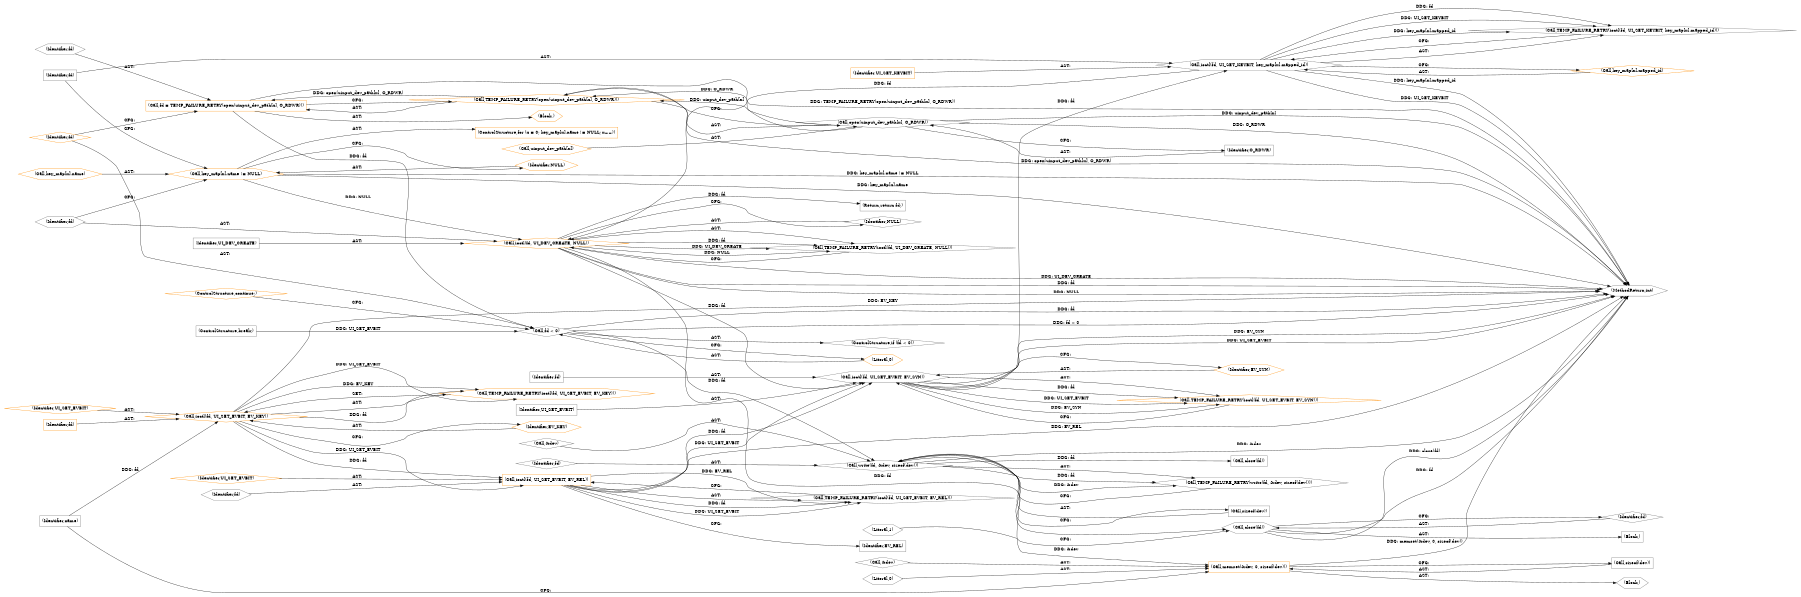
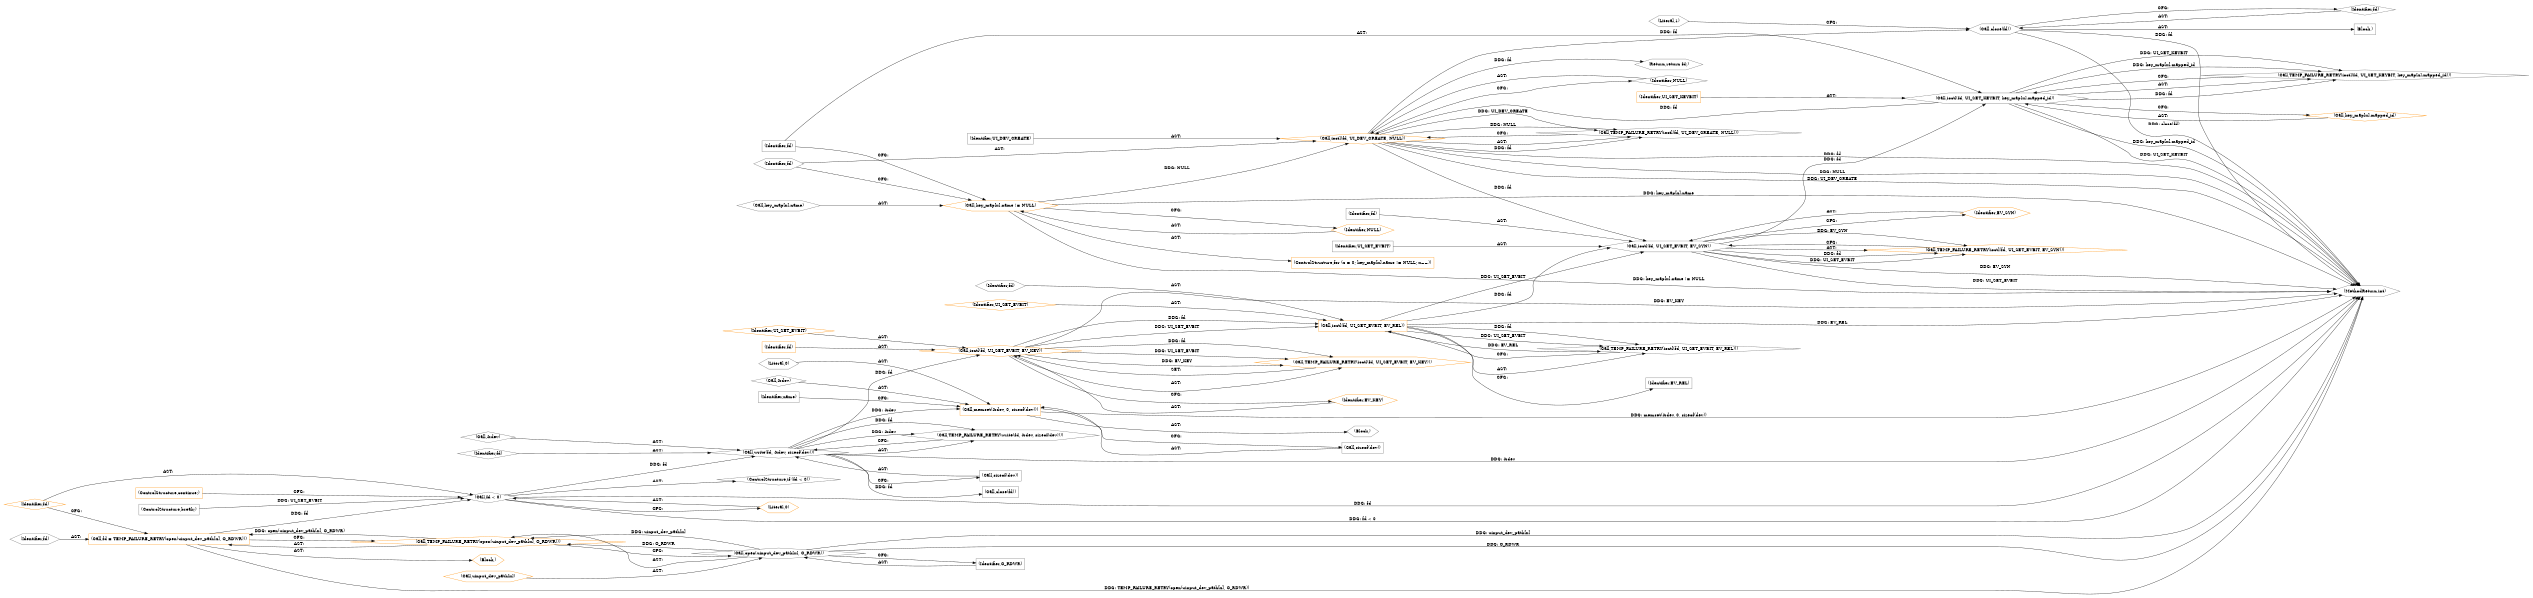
edge "(Call,TEMP_FAILURE_RETRY(open(uinput_dev_path[x], O_RDWR)))" -> "(MethodReturn,int)": removed, label "DDG: open(uinput_dev_path[x], O_RDWR)"
node "(Call,key_map[x].name)": color darkorange -> gray40
node "(Return,return fd;)": shape box -> hexagon
node "(ControlStructure,continue;)": shape diamond -> box
edge "(Identifier,name)" -> "(Call,ioctl(fd, UI_SET_EVBIT, EV_KEY))": now "(Call,write(fd, &dev, sizeof(dev)))" -> "(Call,ioctl(fd, UI_SET_EVBIT, EV_KEY))"
